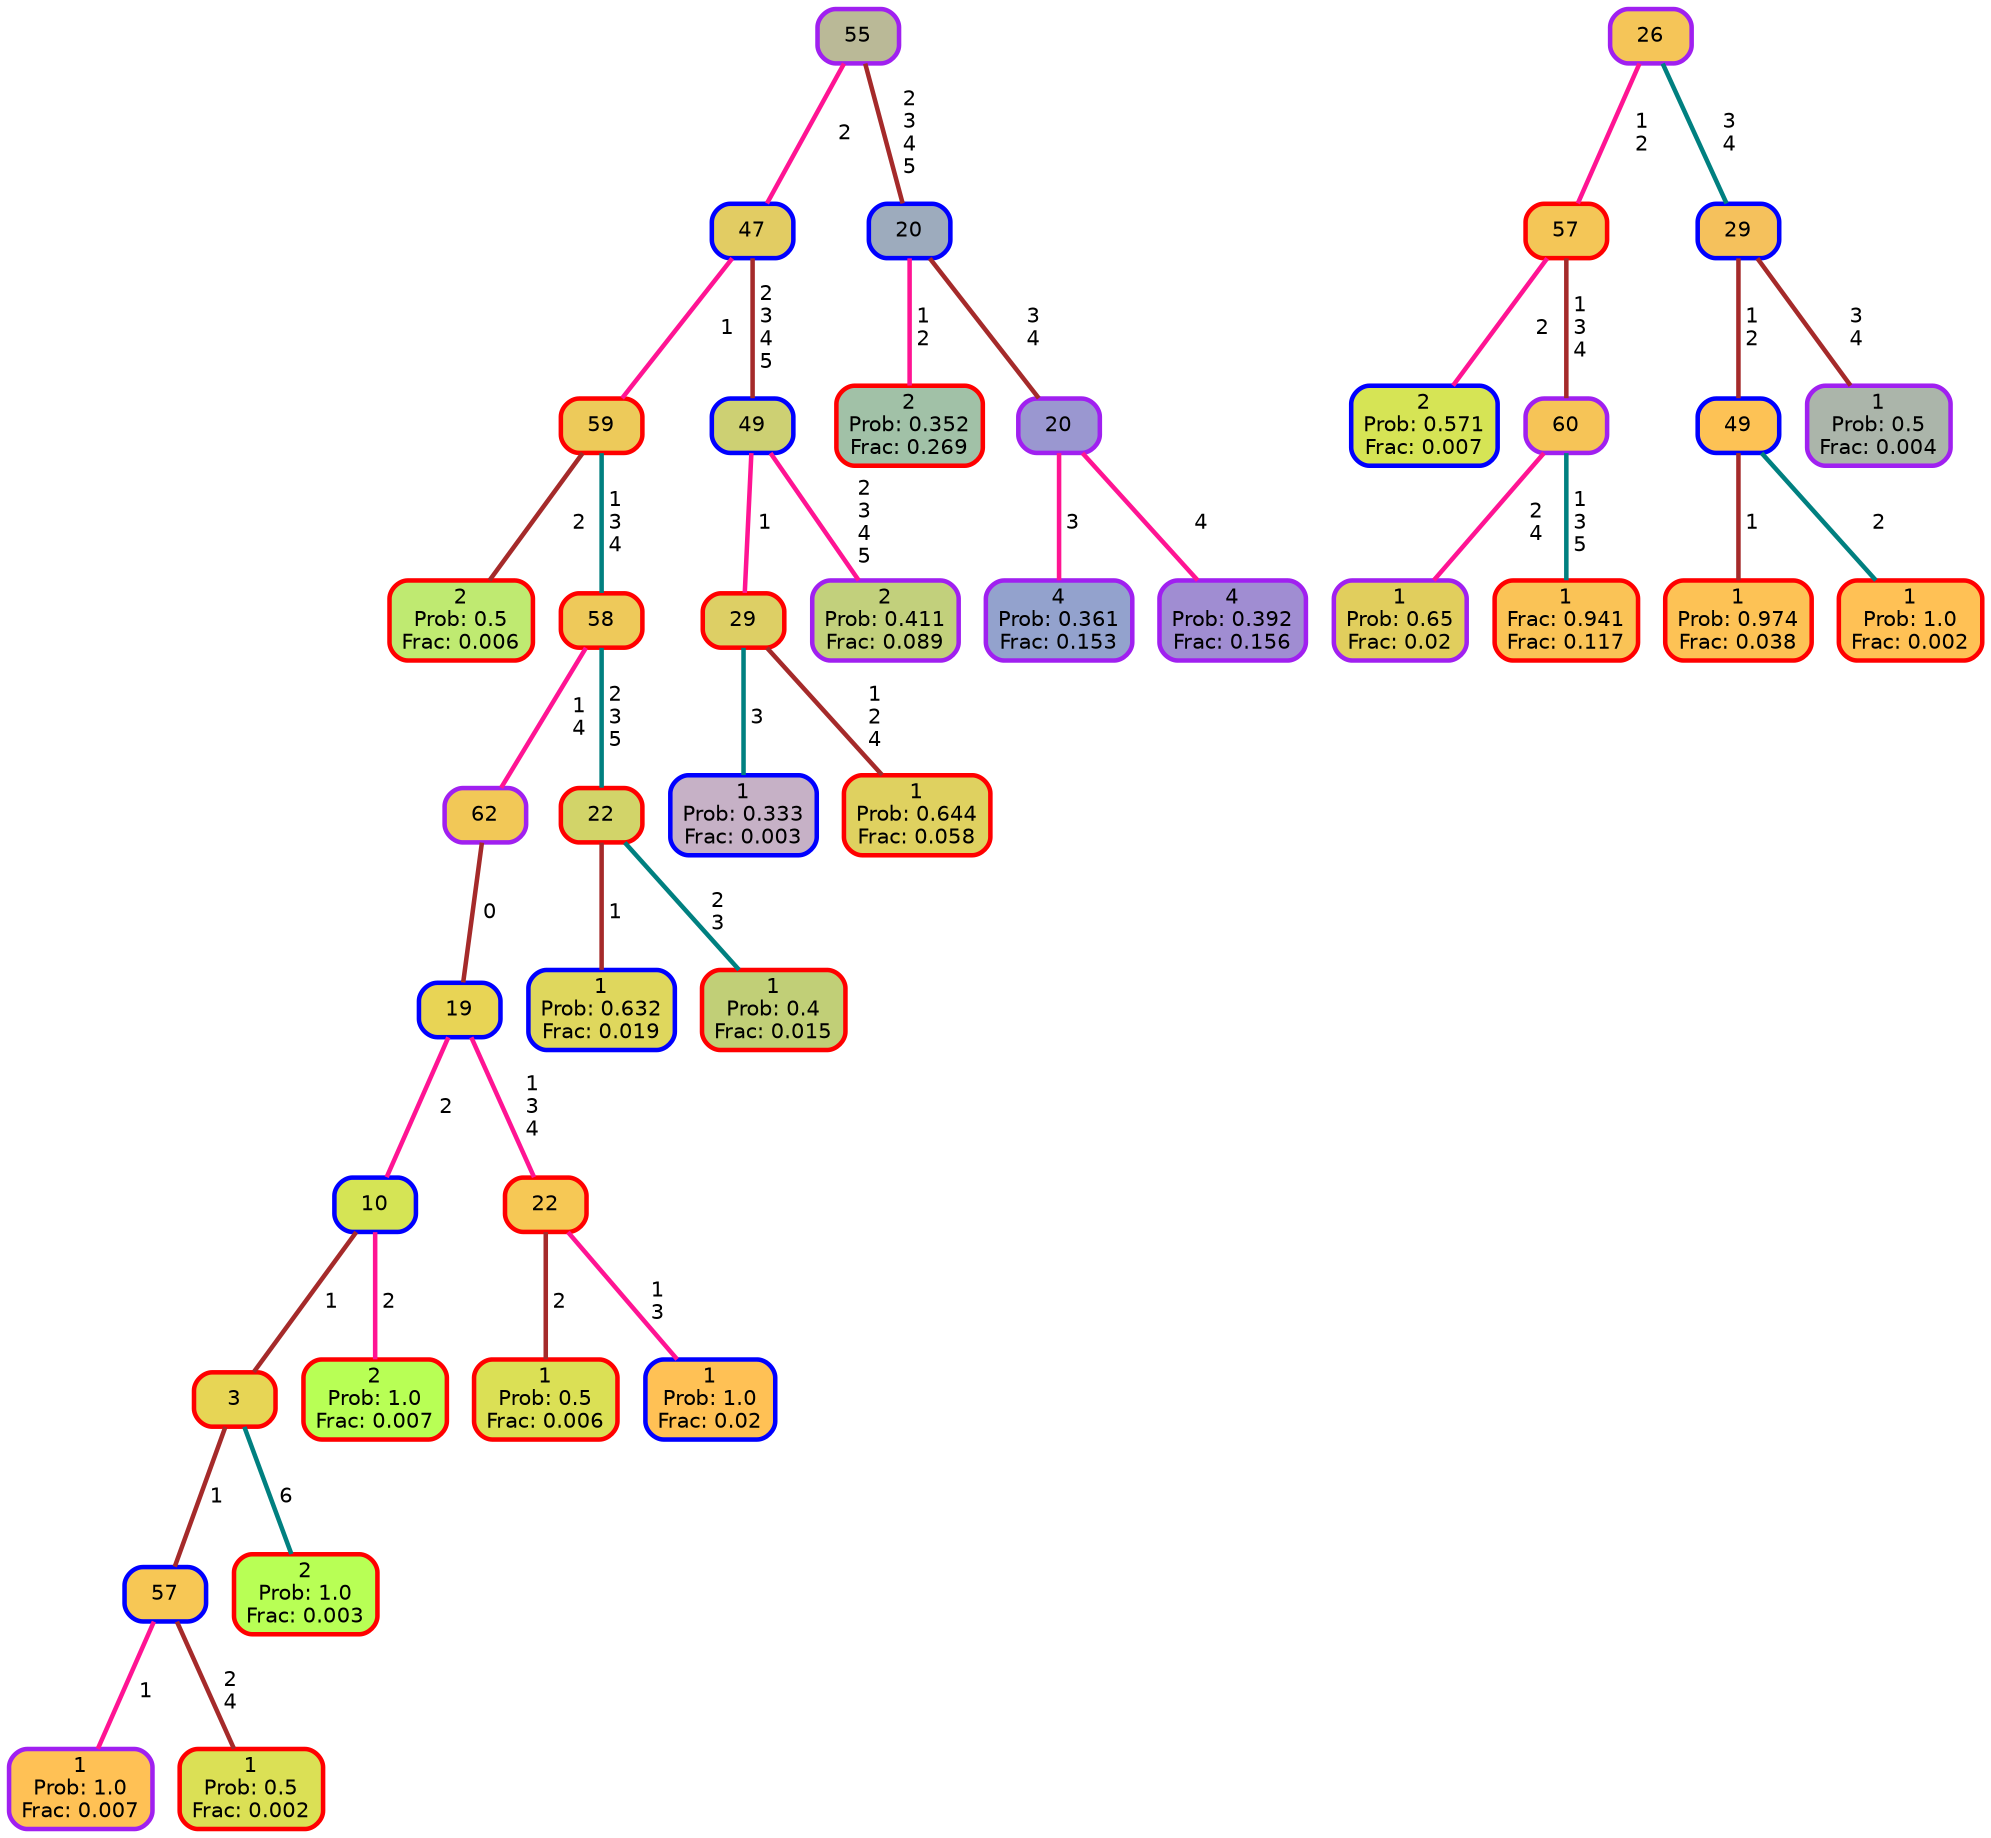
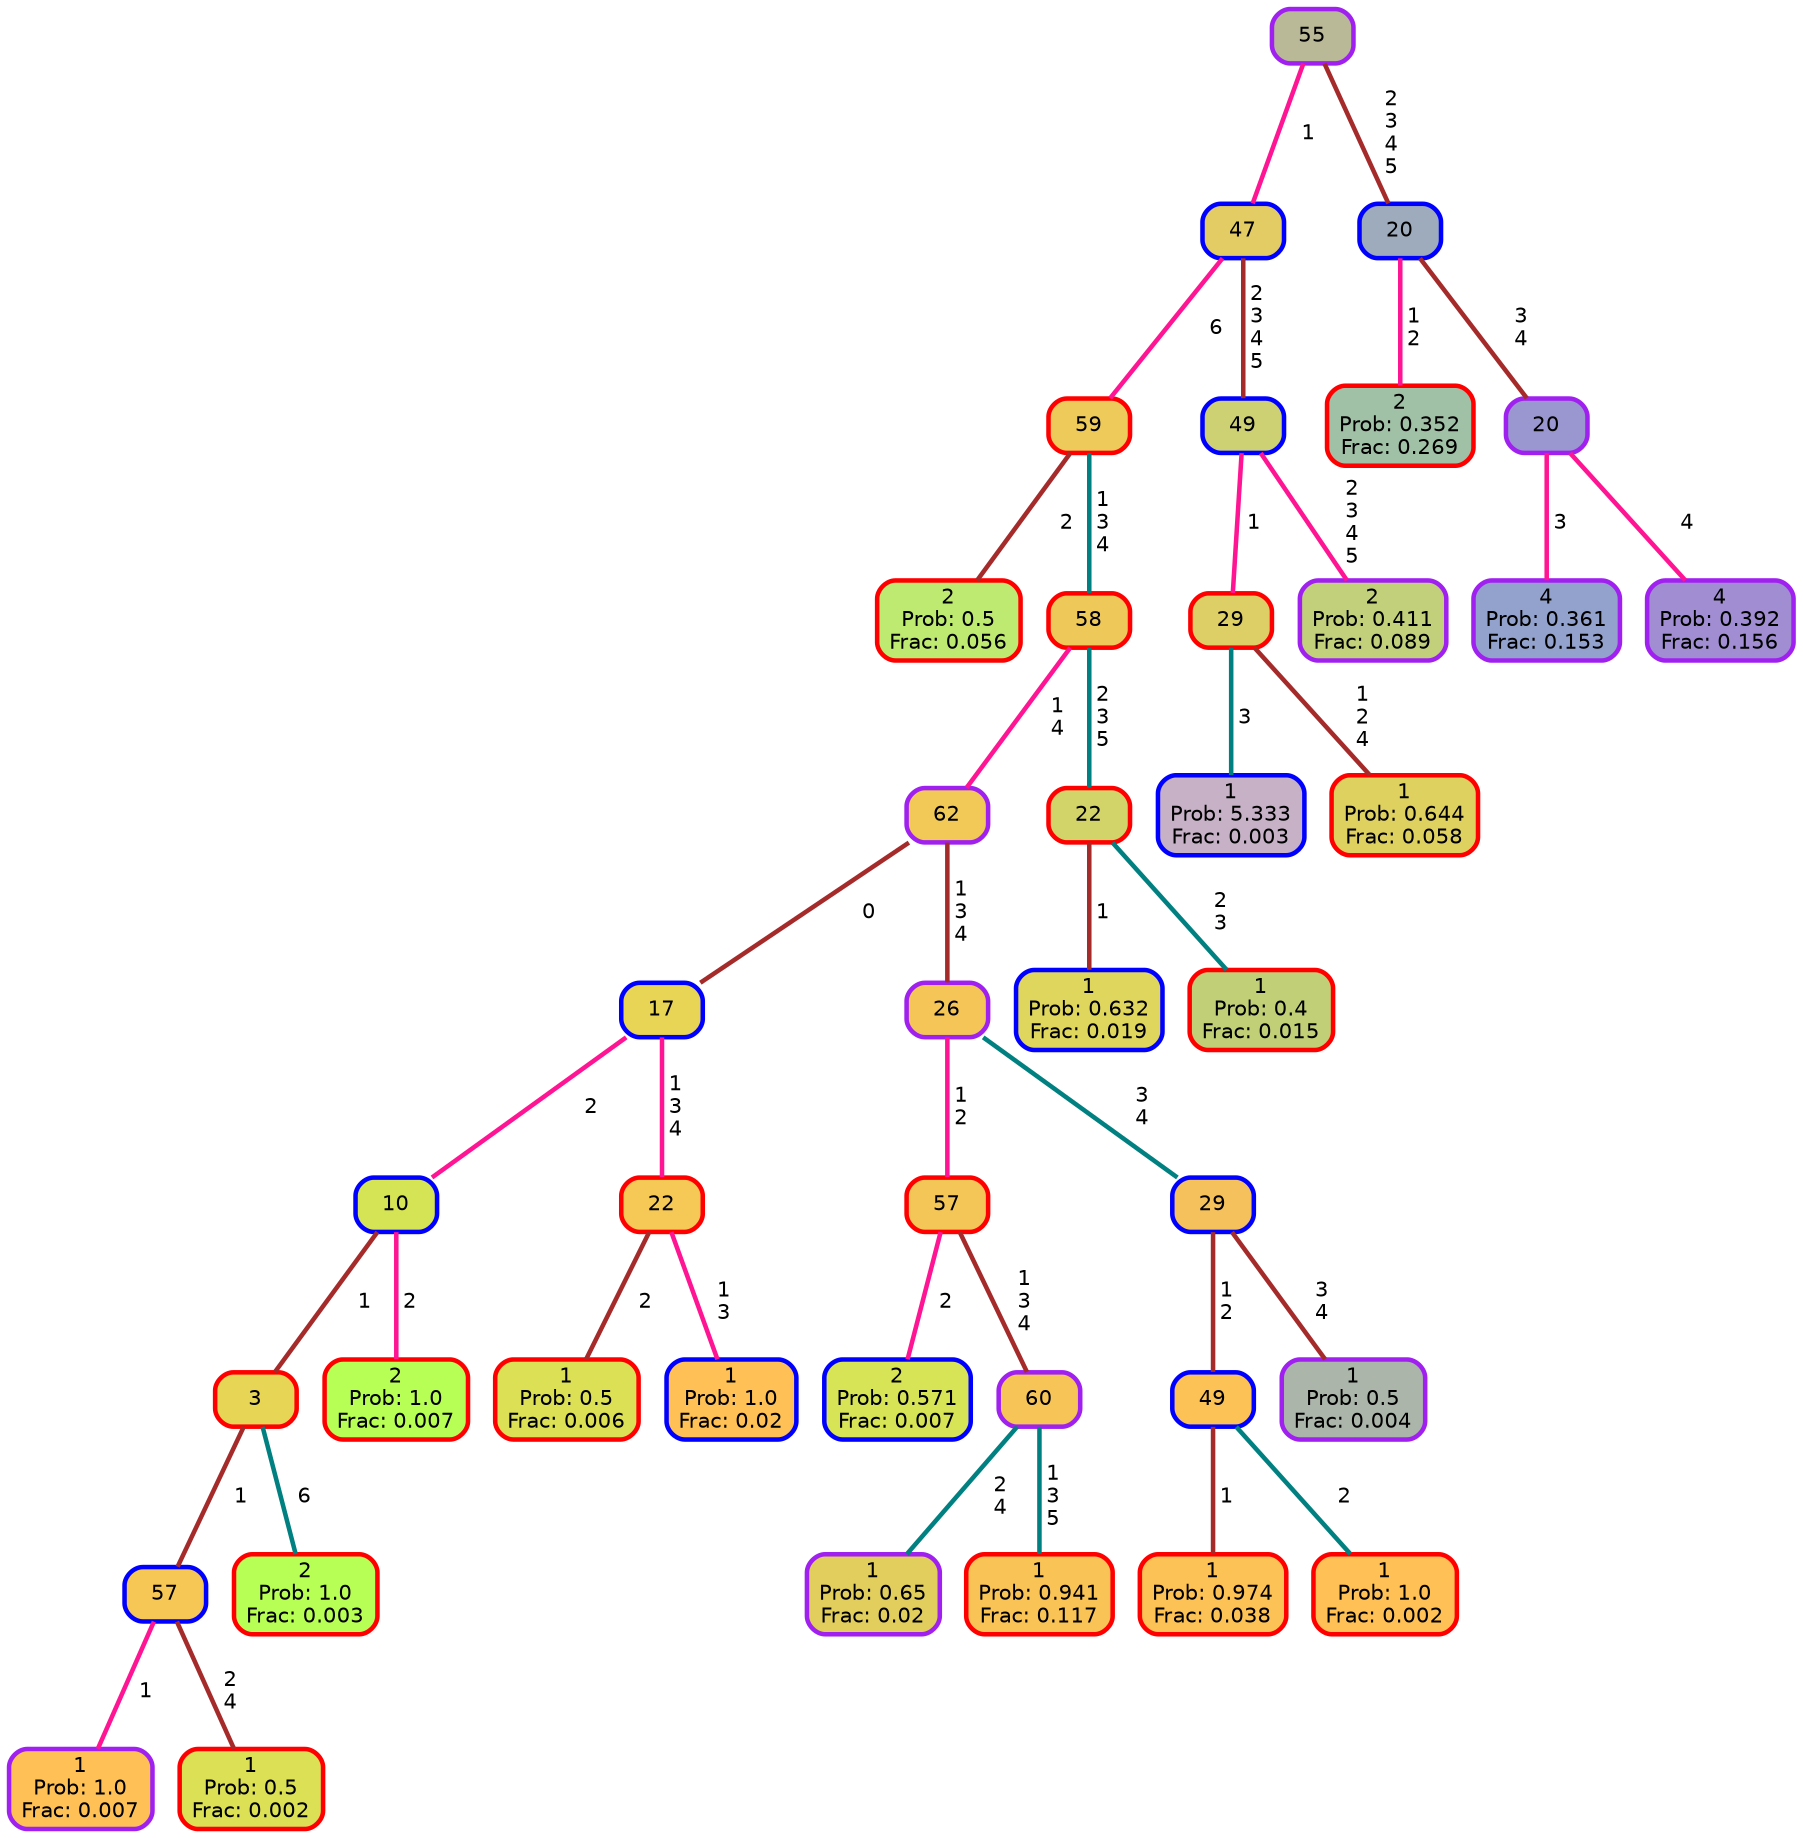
edge "55" -- "47": label " 2" -> " 1"
edge "47" -- "59": label " 1" -> " 6"
edge "60" -- "1 Prob: 0.65 Frac: 0.02": color deeppink -> teal
node "2 Prob: 0.5 Frac: 0.006": label "2 Prob: 0.5 Frac: 0.006" -> "2 Prob: 0.5 Frac: 0.056"
node "1 Frac: 0.941 Frac: 0.117": label "1 Frac: 0.941 Frac: 0.117" -> "1 Prob: 0.941 Frac: 0.117"
node "1 Prob: 0.333 Frac: 0.003": label "1 Prob: 0.333 Frac: 0.003" -> "1 Prob: 5.333 Frac: 0.003"
edge "62" -- "26": added, label "1 3 4"
node "19": label "19" -> "17"
